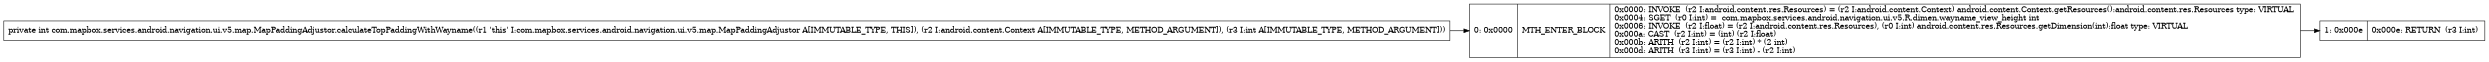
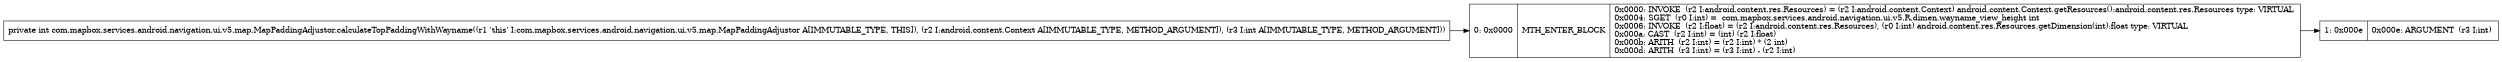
node "1: 0x000e": text "0x000e: RETURN  (r3 I:int)" -> "0x000e: ARGUMENT  (r3 I:int)"
